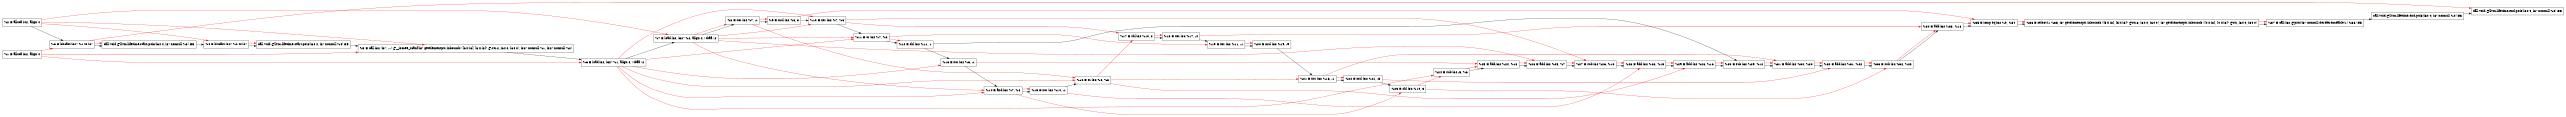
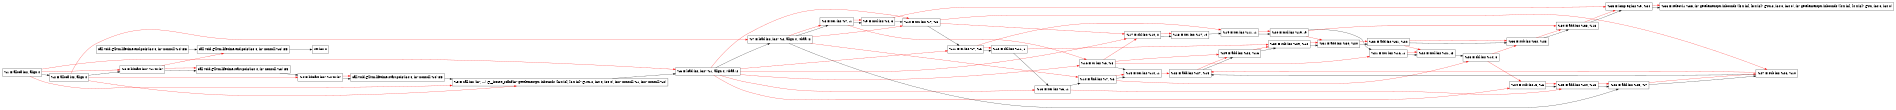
node "%37 = call i32 @puts(i8* nonnull dereferenceable(1) %36) #5": removed
edge "%12 = shl i32 %11, 1" -> "%30 = sub i32 %29, %12": color black -> red
edge "%18 = xor i32 %17, -4" -> "%34 = add i32 %33, %18": now "%20 = mul i32 %19, -9" -> "%34 = add i32 %33, %18"
edge "%7 = load i32, i32* %2, align 4, !tbaa !2" -> "%11 = or i32 %7, %6": removed
node "ret i32 0": added
edge "%7 = load i32, i32* %2, align 4, !tbaa !2" -> "%26 = add i32 %25, %7": color red -> black
edge "%21 = xor i32 %16, -1" -> "%31 = add i32 %30, %20": now "%20 = mul i32 %19, -9" -> "%31 = add i32 %30, %20"
node "%28 = add i32 %26, %15": label "%28 = add i32 %26, %15" -> "%28 = add i32 %27, %15"
edge "%1 = alloca i32, align 4" -> "%2 = alloca i42, align 4": added
edge "%22 = mul i32 %21, -5" -> "%32 = add i32 %31, %22": reversed
edge "%15 = xor i32 %14, -1" -> "%16 = or i32 %6, %8": reversed
edge "%6 = load i32, i32* %1, align 4, !tbaa !2" -> "%14 = and i32 %7, %6": now "%6 = load i32, i32* %1, align 4, !tbaa !2" -> "%17 = shl i32 %10, 2"
